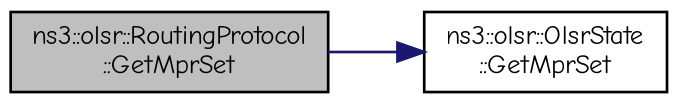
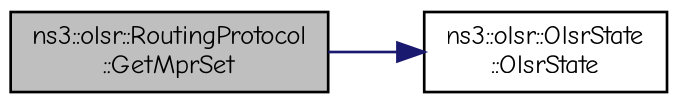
node "ns3::olsr::OlsrState ::GetMprSet": label "ns3::olsr::OlsrState ::GetMprSet" -> "ns3::olsr::OlsrState ::OlsrState"
